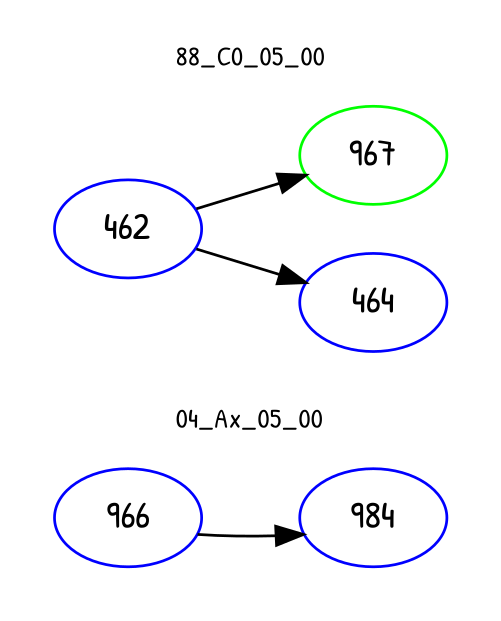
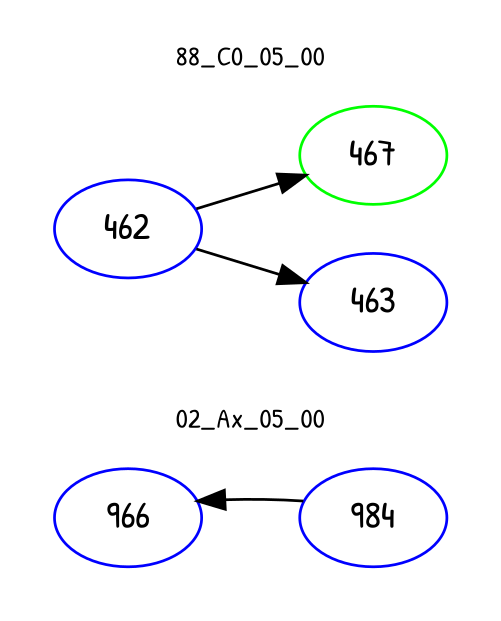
node "967": label "967" -> "467"
node "464": label "464" -> "463"
cluster "04_Ax_05_00": label "04_Ax_05_00" -> "02_Ax_05_00"
edge "966" -> "984": reversed
